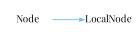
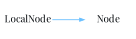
edge "Node" -> "LocalNode": reversed
